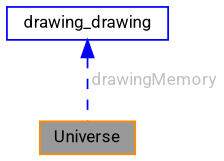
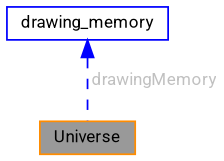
node "drawing_drawing": label "drawing_drawing" -> "drawing_memory"
